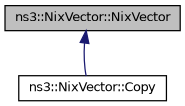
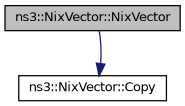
edge "ns3::NixVector::Copy" -> "ns3::NixVector::NixVector": reversed
